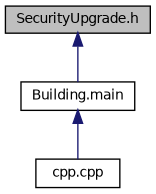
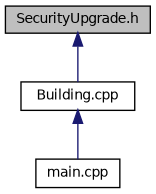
node "Building.main": label "Building.main" -> "Building.cpp"
node "cpp.cpp": label "cpp.cpp" -> "main.cpp"
